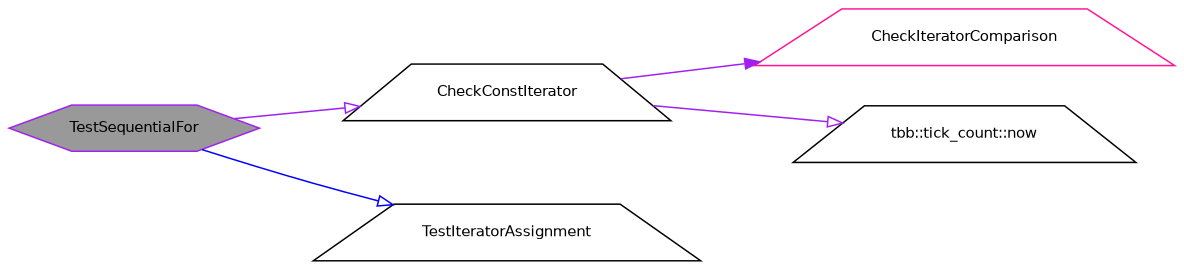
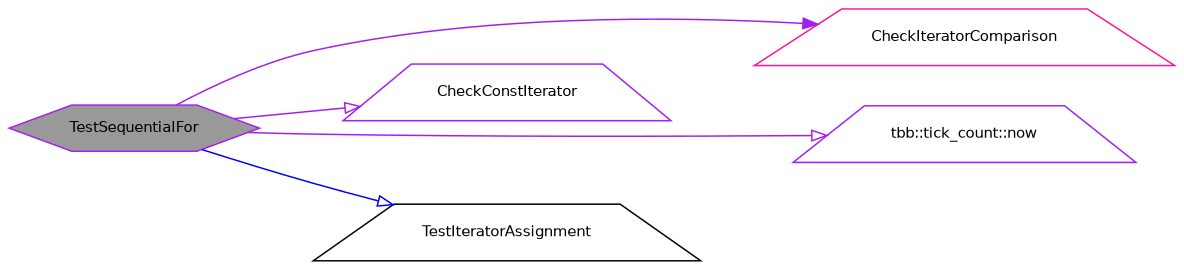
edge "CheckConstIterator" -> "CheckIteratorComparison": now "TestSequentialFor" -> "CheckIteratorComparison"
node "CheckConstIterator": color black -> purple
edge "CheckConstIterator" -> "tbb::tick_count::now": now "TestSequentialFor" -> "tbb::tick_count::now"
node "tbb::tick_count::now": color black -> purple
